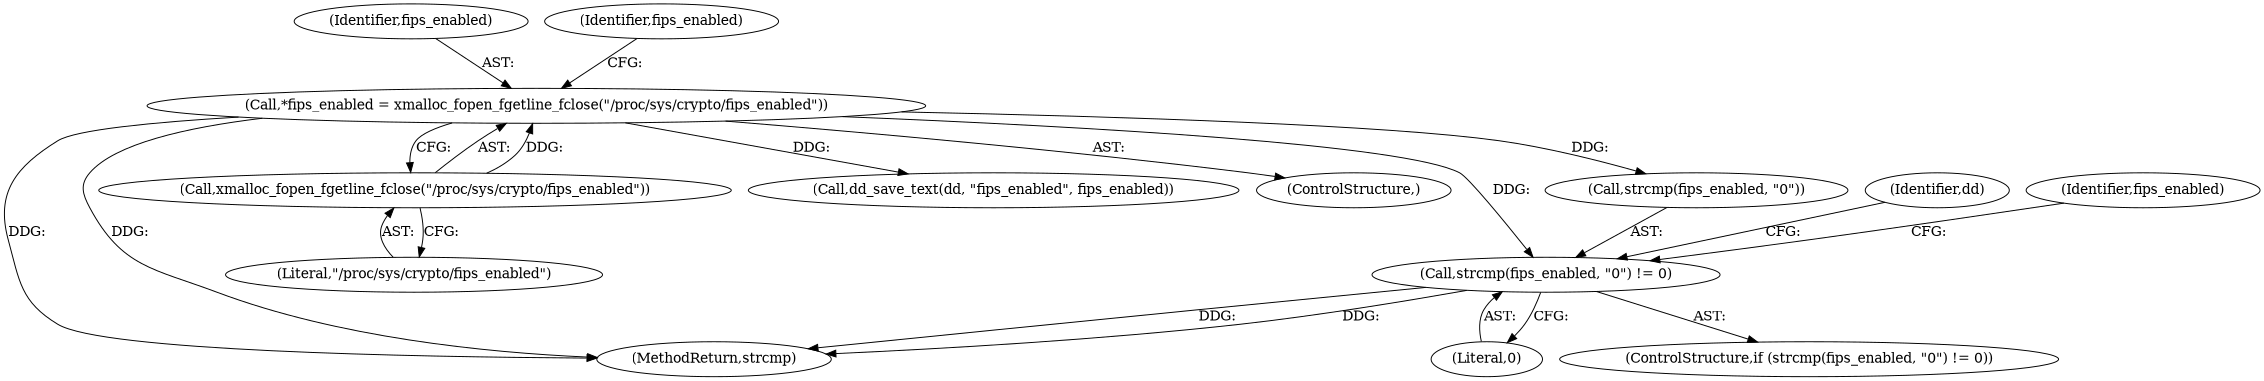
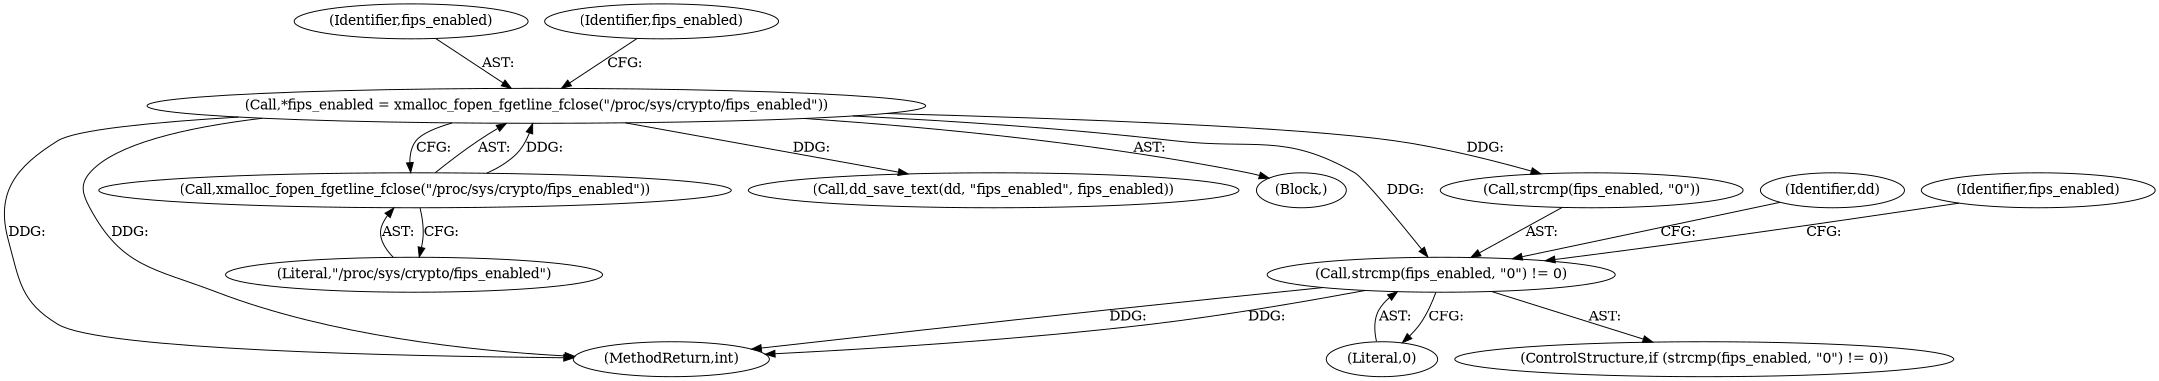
node "(ControlStructure,)": label "(ControlStructure,)" -> "(Block,)"
node "(MethodReturn,strcmp)": label "(MethodReturn,strcmp)" -> "(MethodReturn,int)"
